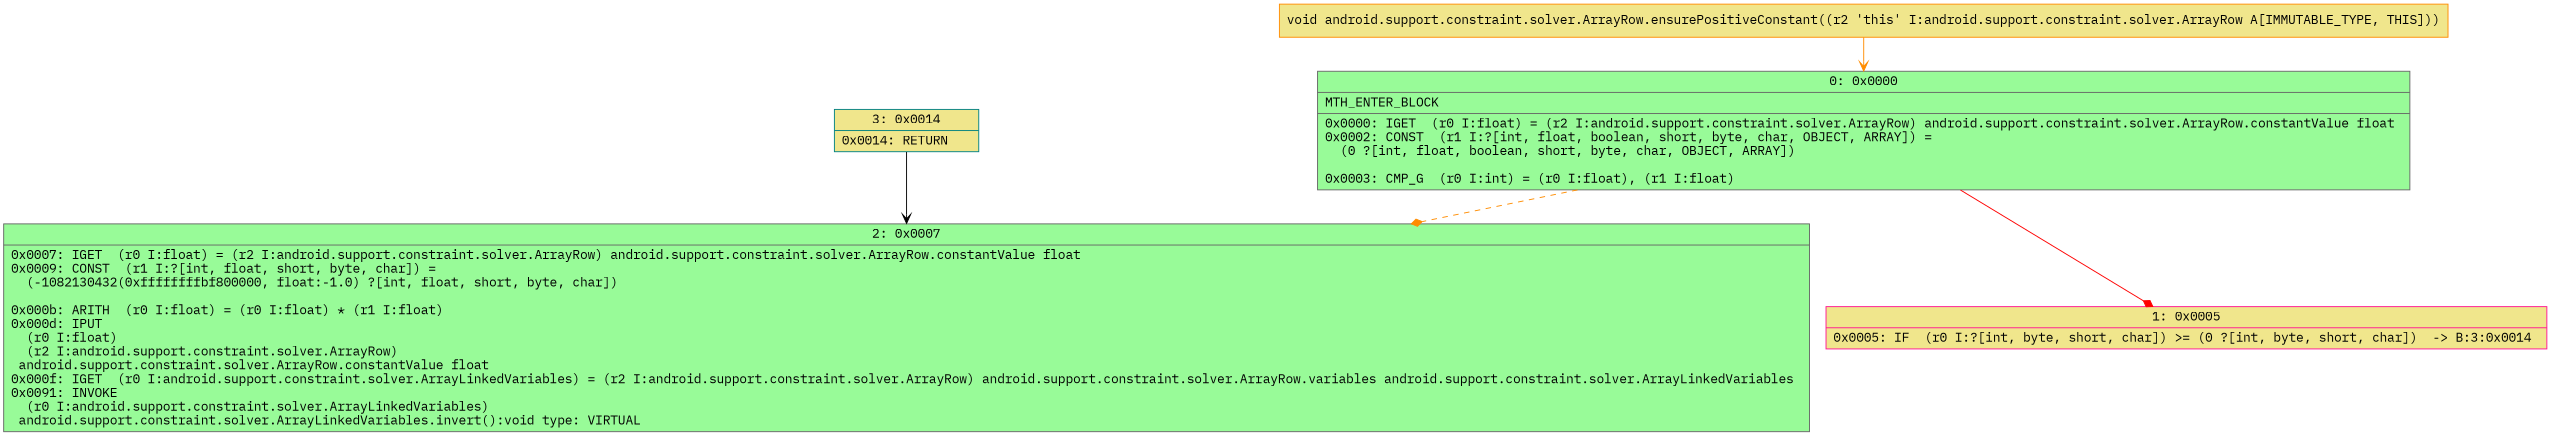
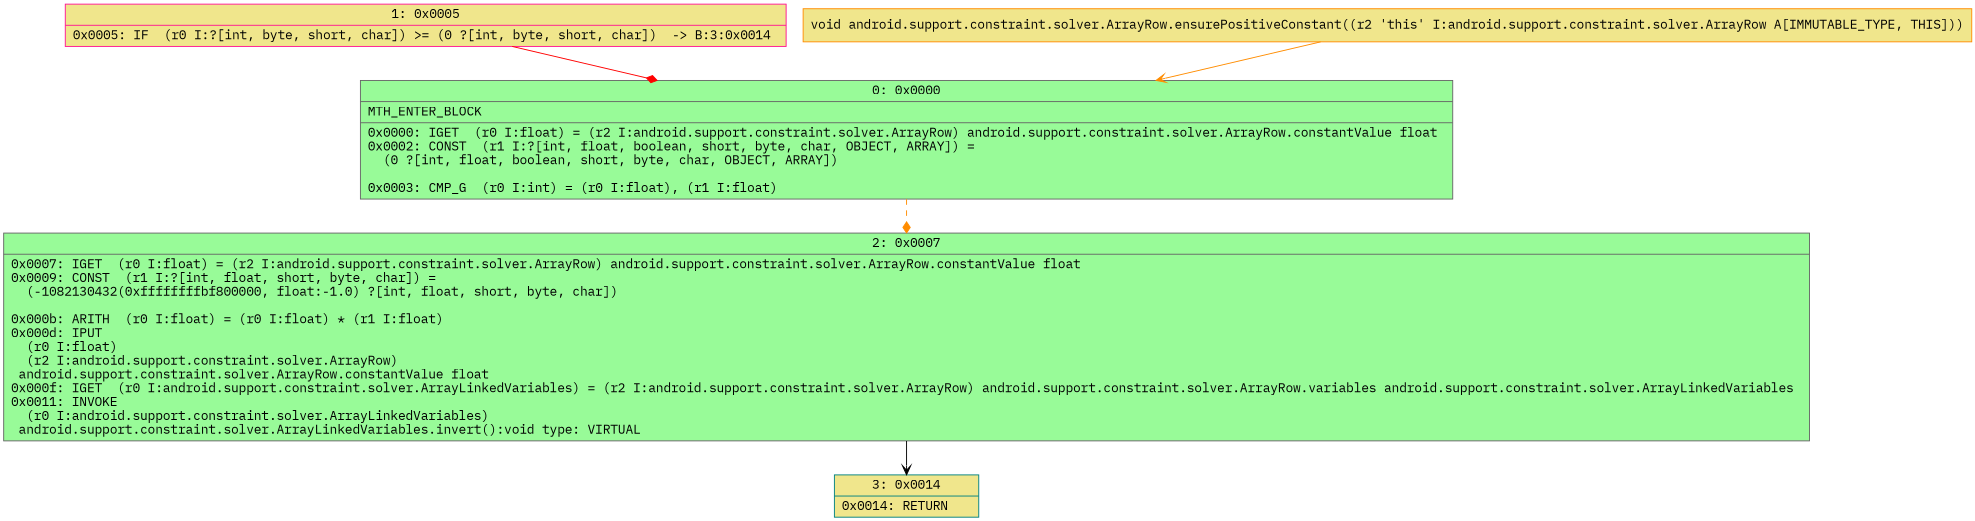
edge "3: 0x0014" -> "2: 0x0007": reversed
edge "0: 0x0000" -> "1: 0x0005": reversed
node "2: 0x0007": text "0x0091: INVOKE" -> "0x0011: INVOKE"
